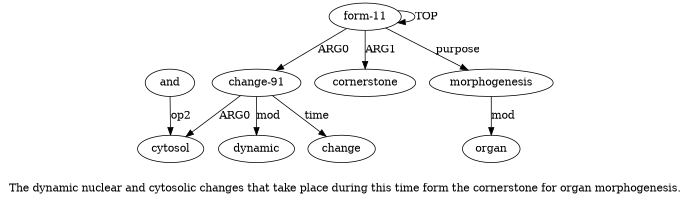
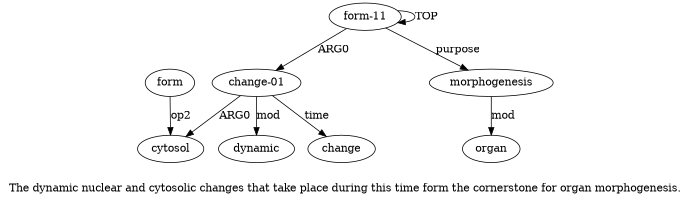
node "and": label "and" -> "form"
node "change-91": label "change-91" -> "change-01"
node "cornerstone": removed
